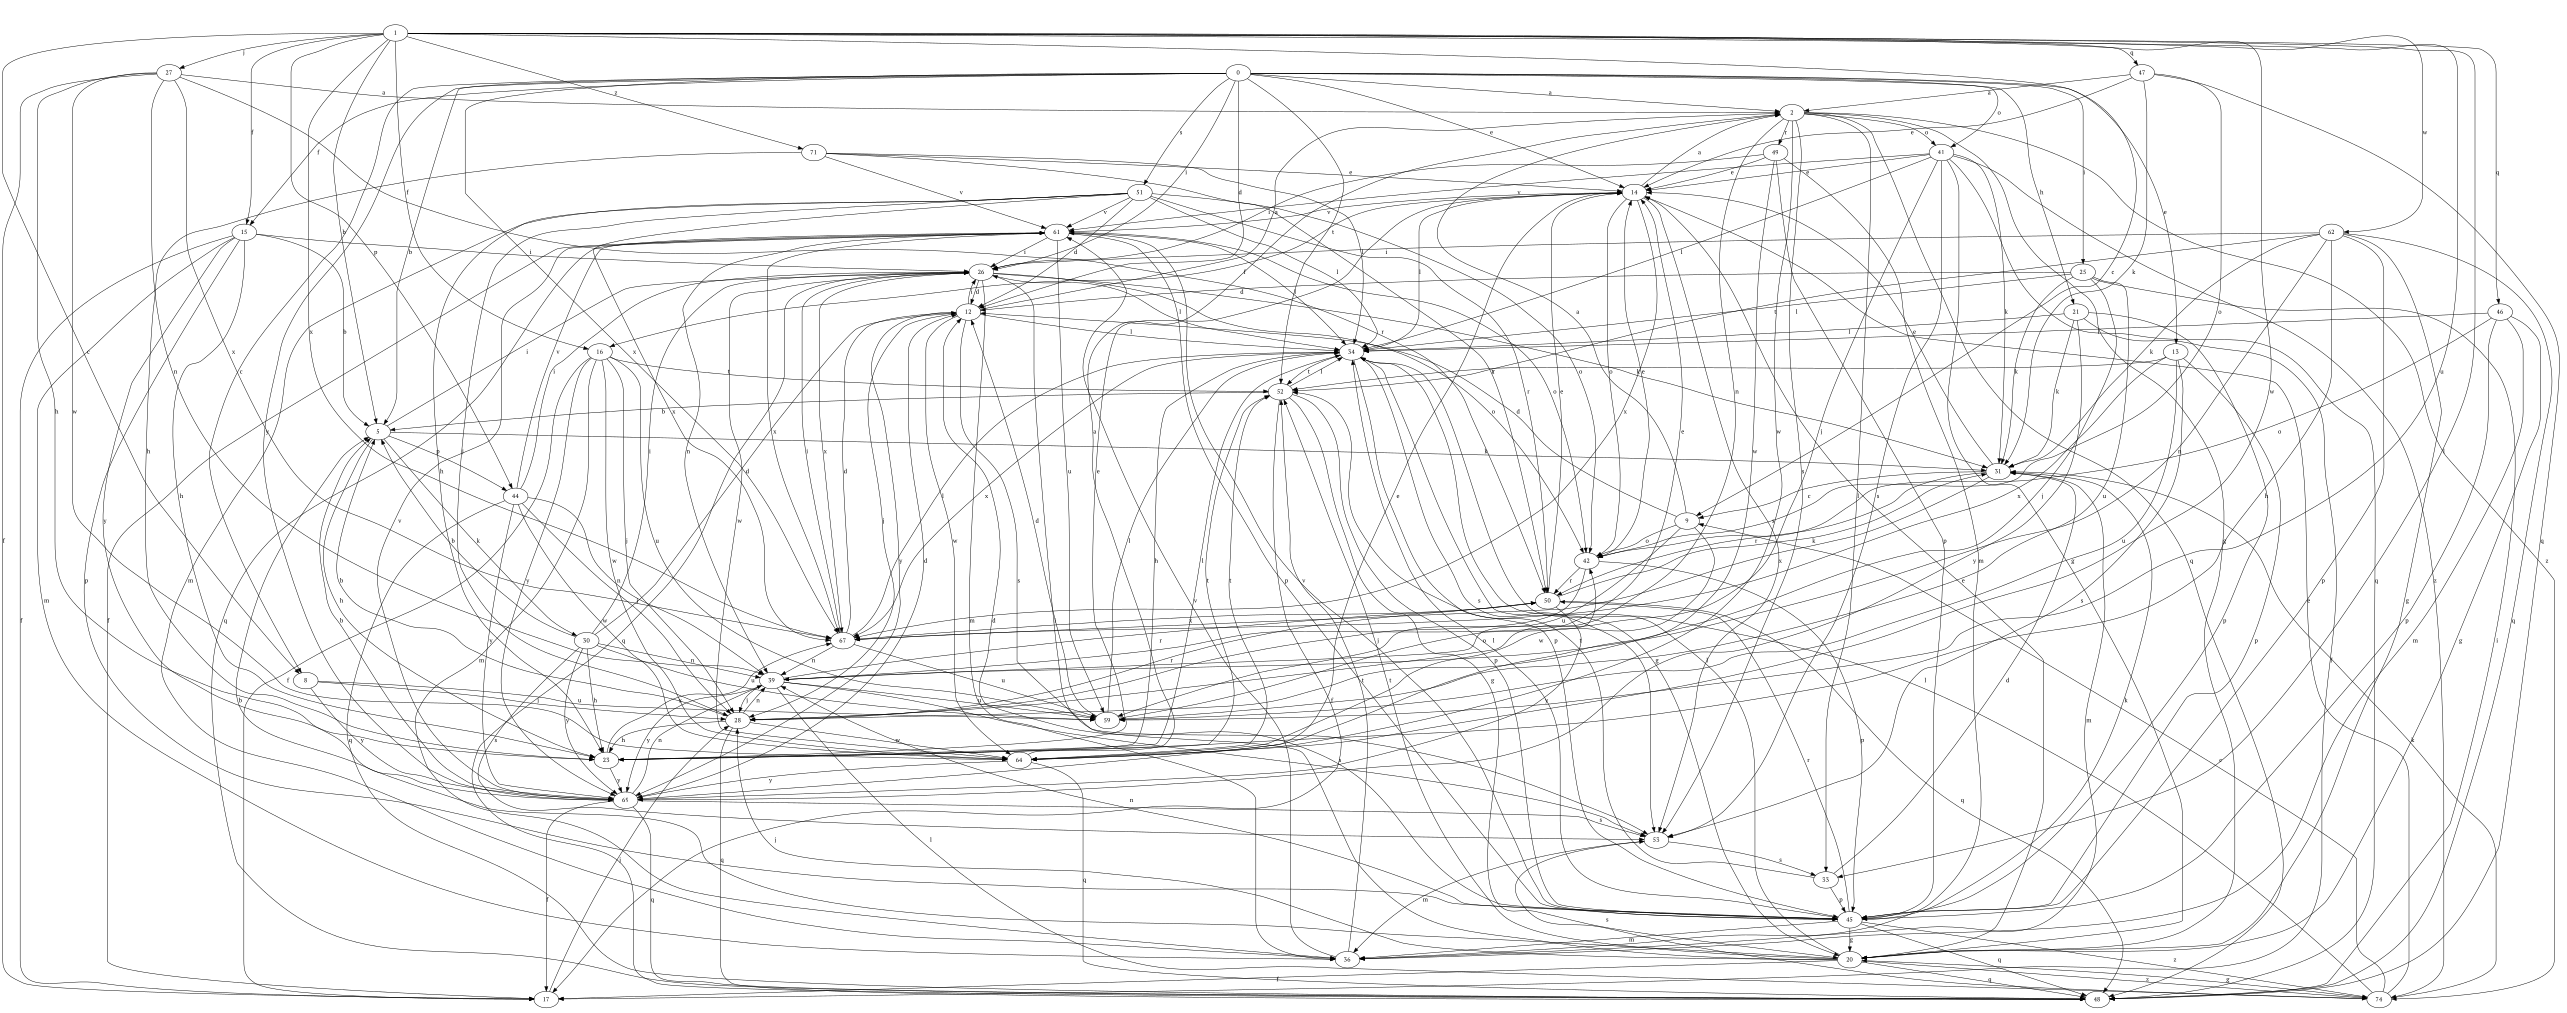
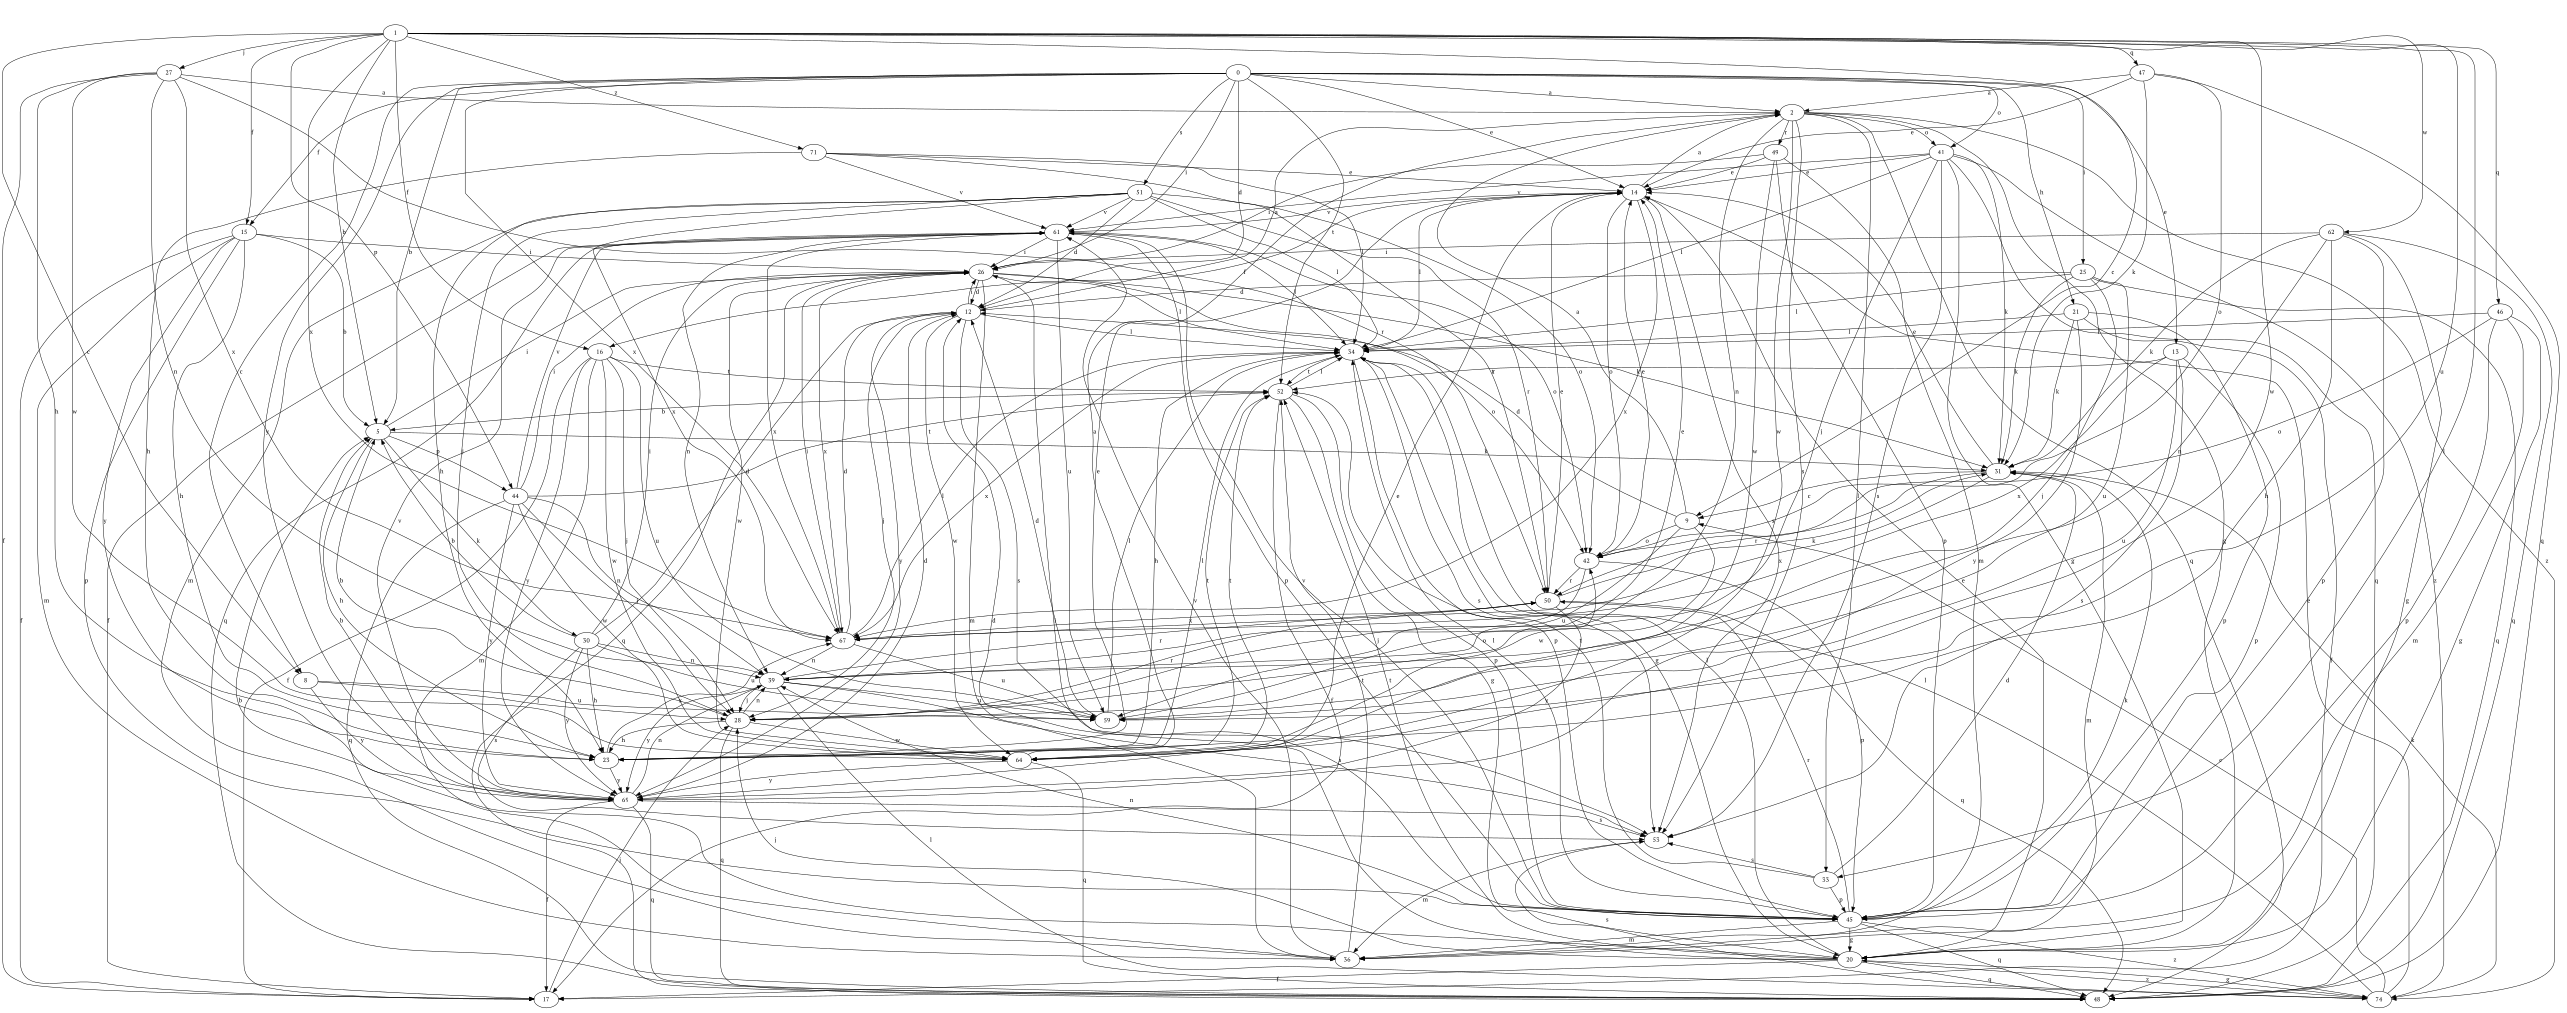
edge "62" -> "52": now "44" -> "52"
edge "25" -> "48": label "i" -> "q"
edge "53" -> "33": reversed
